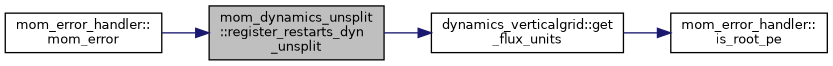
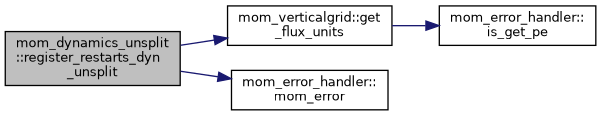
edge "mom_error_handler:: mom_error" -> "mom_dynamics_unsplit ::register_restarts_dyn _unsplit": reversed
node "dynamics_verticalgrid::get _flux_units": label "dynamics_verticalgrid::get _flux_units" -> "mom_verticalgrid::get _flux_units"
node "mom_error_handler:: is_root_pe": label "mom_error_handler:: is_root_pe" -> "mom_error_handler:: is_get_pe"
